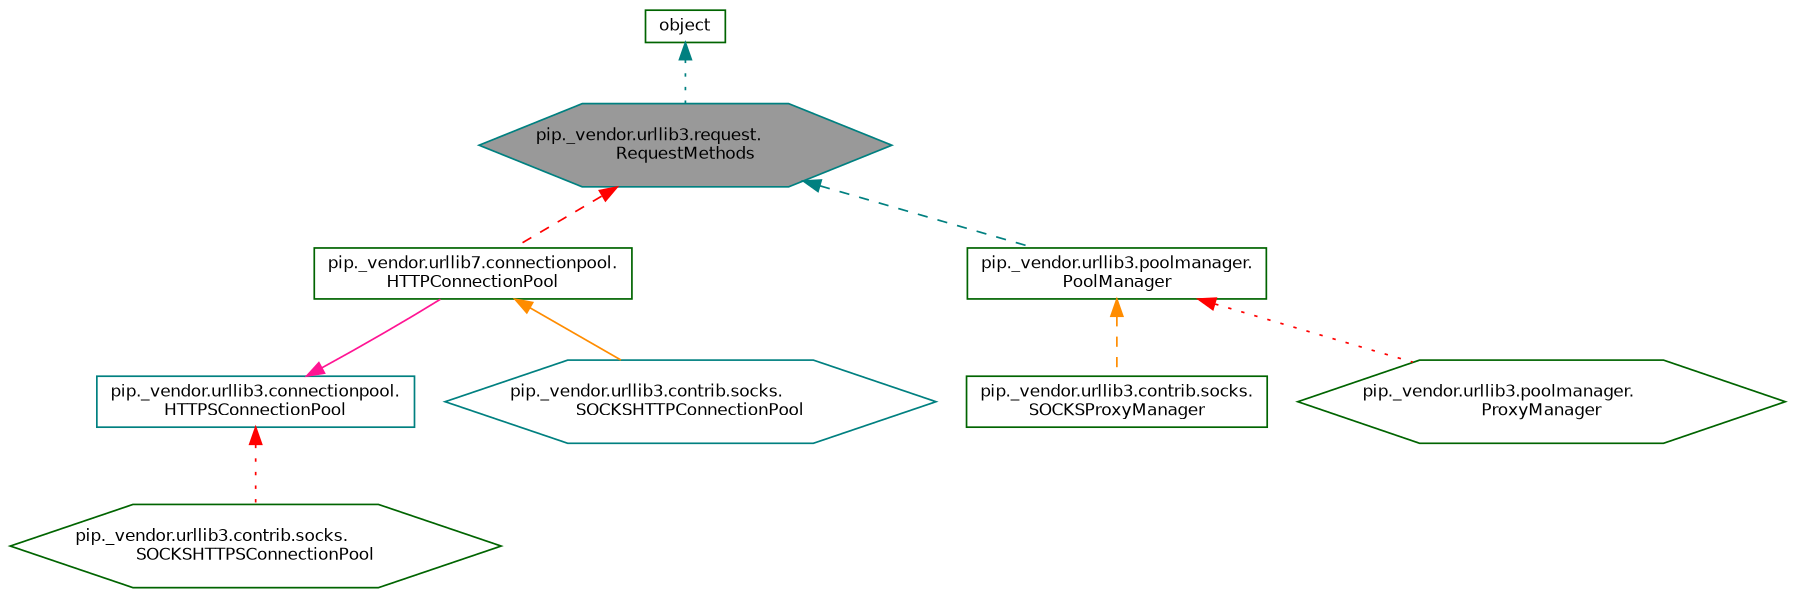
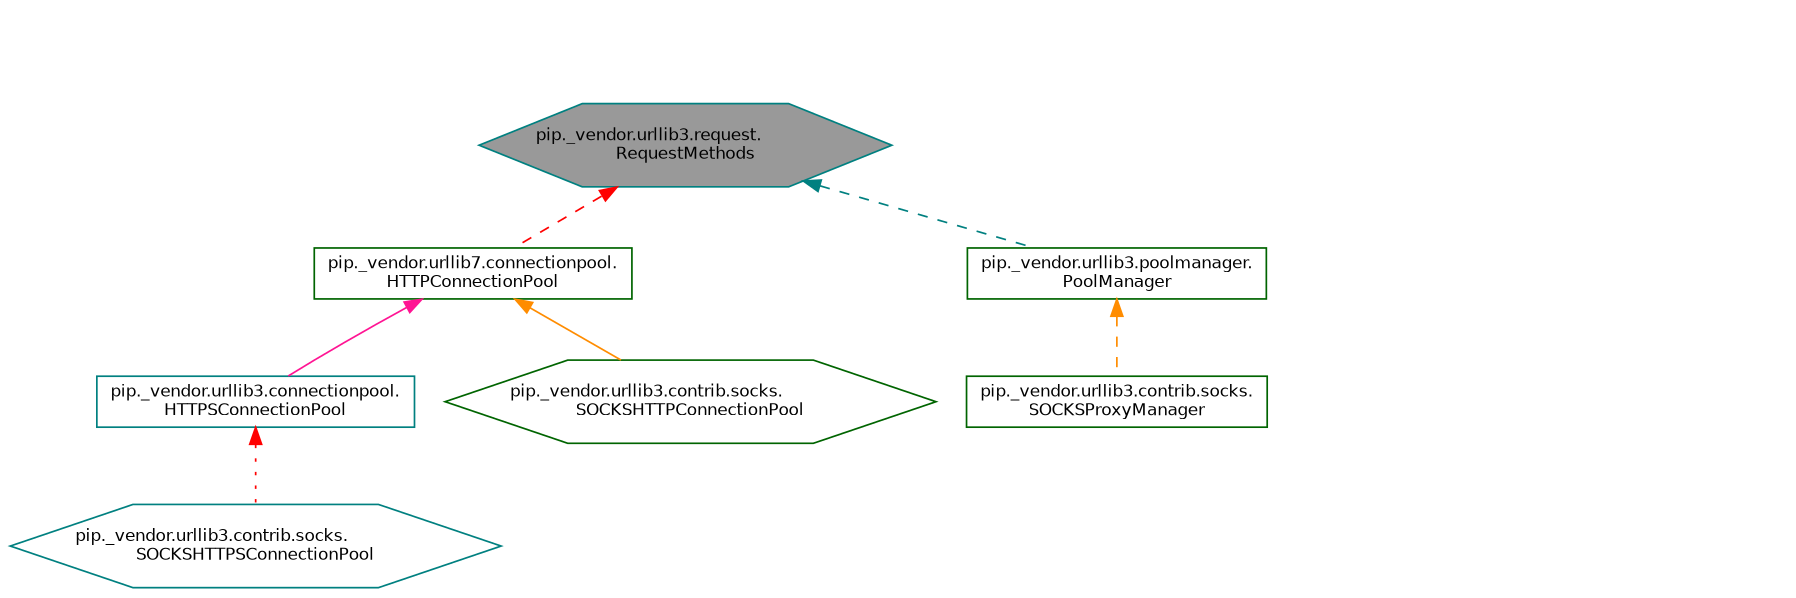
node "object": removed
edge "pip._vendor.urllib7.connectionpool. HTTPConnectionPool" -> "pip._vendor.urllib3.connectionpool. HTTPSConnectionPool": reversed
node "pip._vendor.urllib3.contrib.socks. SOCKSHTTPConnectionPool": color teal -> darkgreen
node "pip._vendor.urllib3.poolmanager. ProxyManager": removed
node "pip._vendor.urllib3.contrib.socks. SOCKSHTTPSConnectionPool": color darkgreen -> teal
